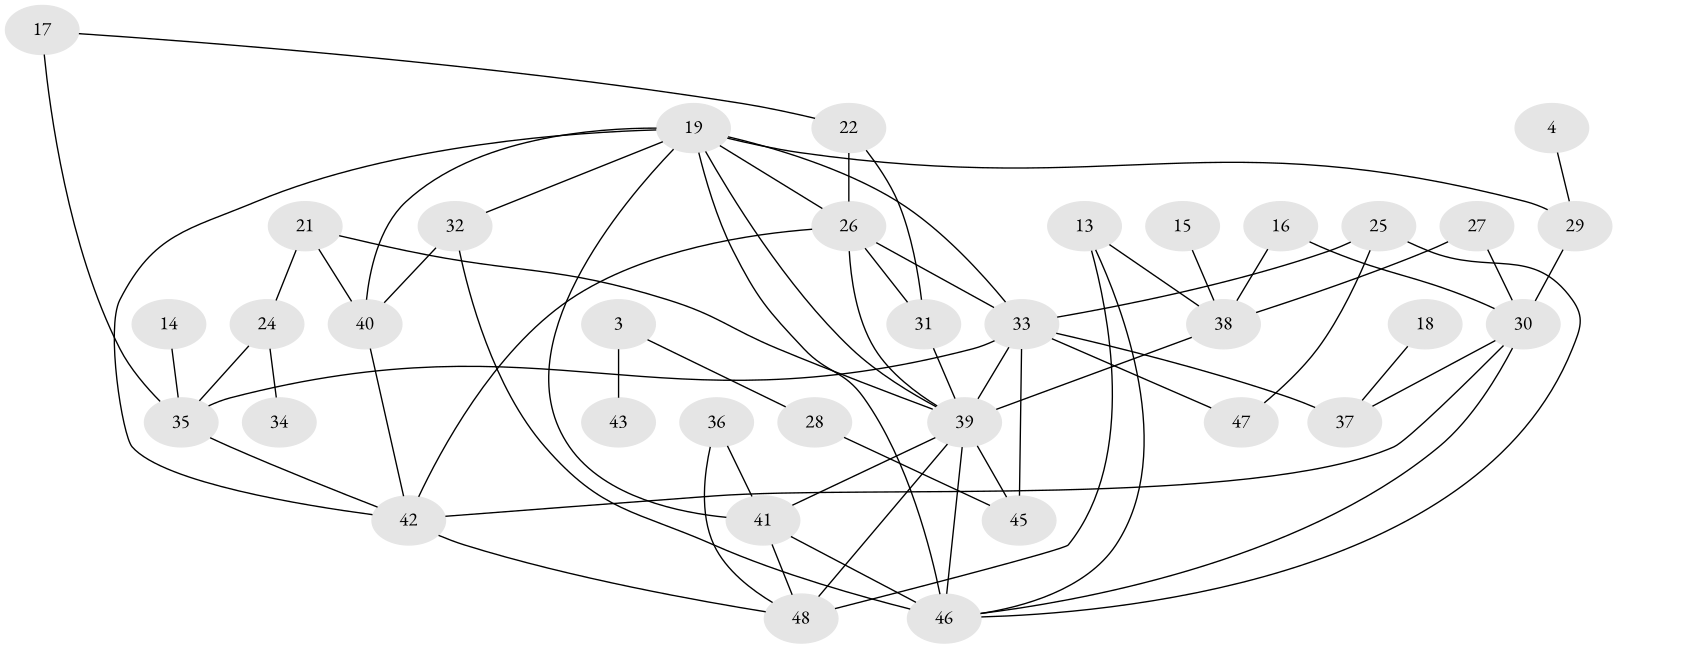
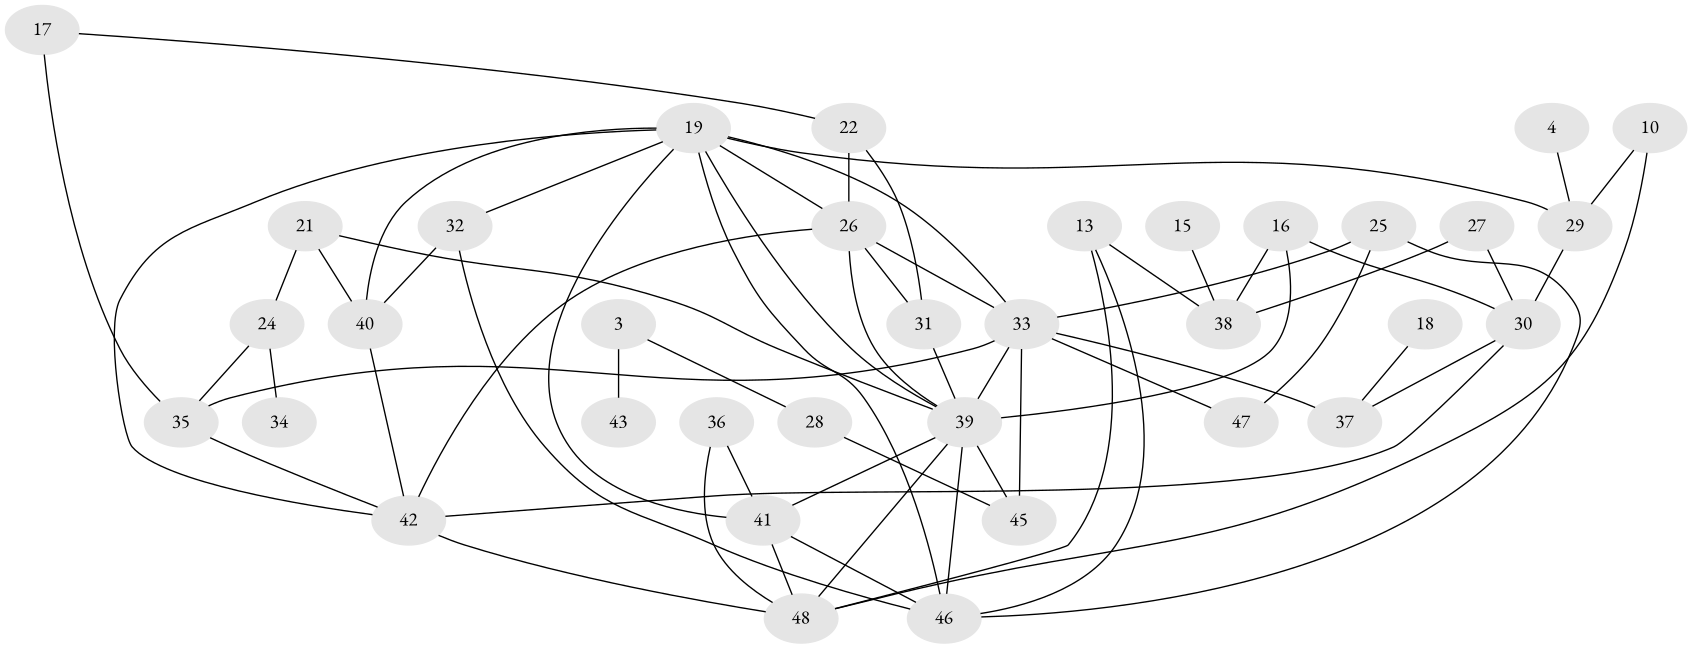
node "10": added
node "14": removed
edge "38" -- "39": now "16" -- "39"
edge "30" -- "46": removed
